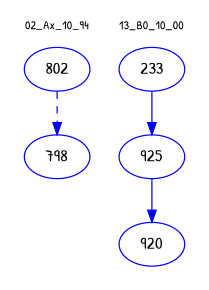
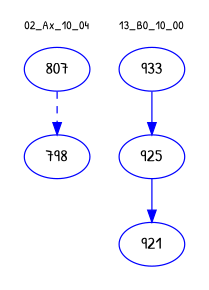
cluster "02_Ax_10_94": label "02_Ax_10_94" -> "02_Ax_10_04"
node "802": label "802" -> "807"
node "233": label "233" -> "933"
node "920": label "920" -> "921"
